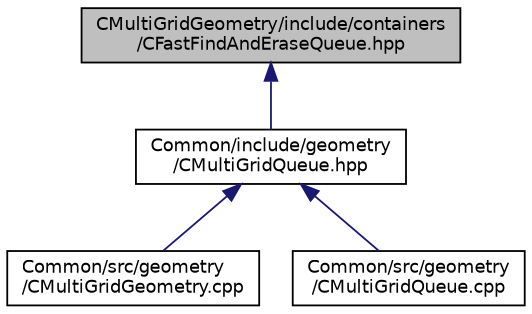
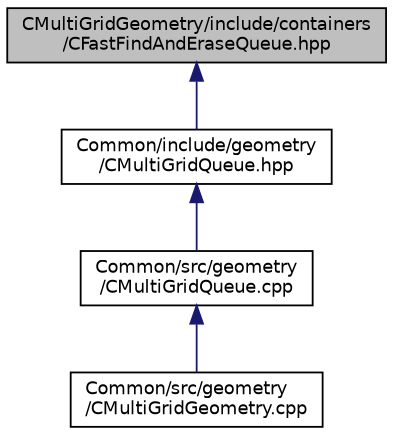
edge "Common/src/geometry /CMultiGridGeometry.cpp" -> "Common/include/geometry /CMultiGridQueue.hpp": now "Common/src/geometry /CMultiGridGeometry.cpp" -> "Common/src/geometry /CMultiGridQueue.cpp"
